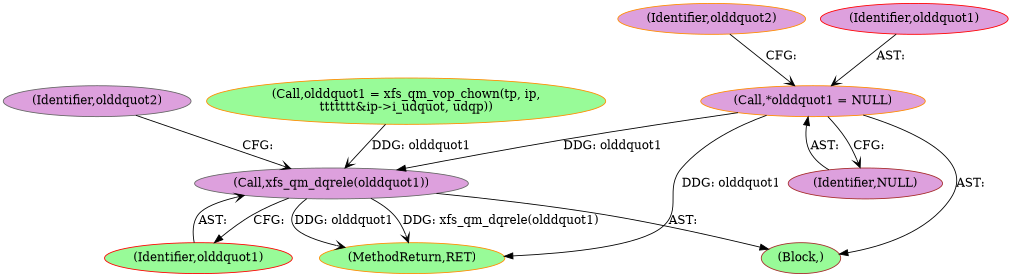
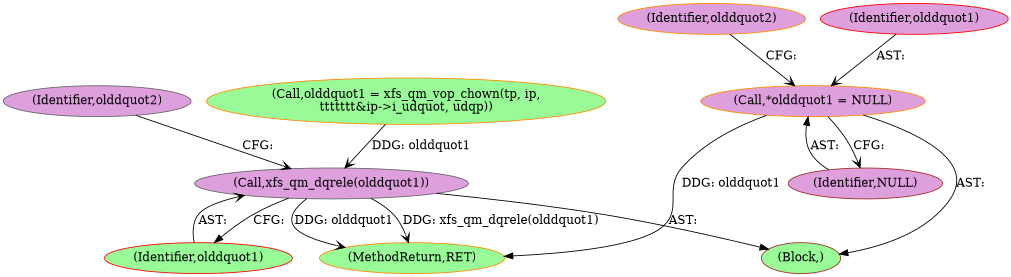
edge "(Call,*olddquot1 = NULL)" -> "(Call,xfs_qm_dqrele(olddquot1))": removed, label "DDG: olddquot1"
